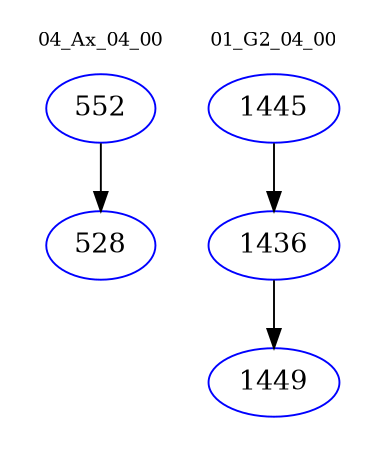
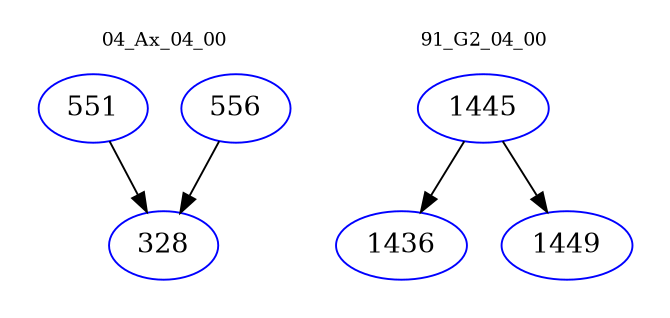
cluster "01_G2_04_00": label "01_G2_04_00" -> "91_G2_04_00"
node "551": added
node "552": label "552" -> "556"
node "528": label "528" -> "328"
edge "1436" -> "1449": now "1445" -> "1449"
